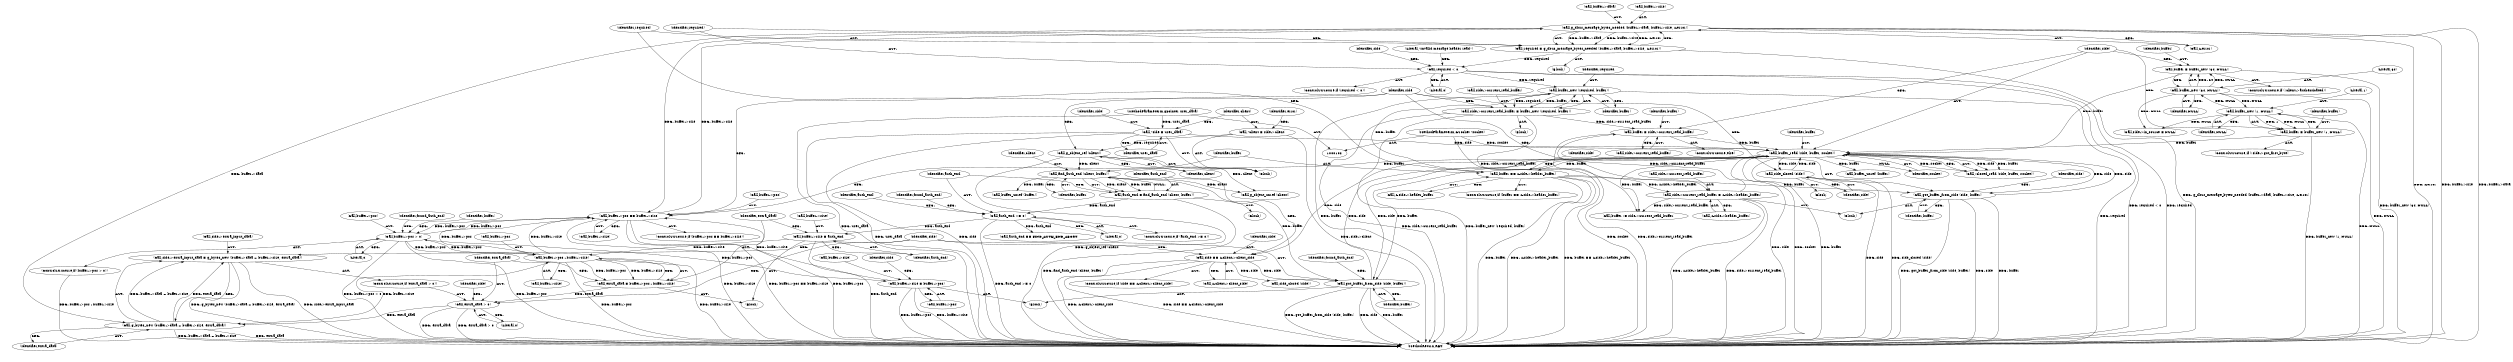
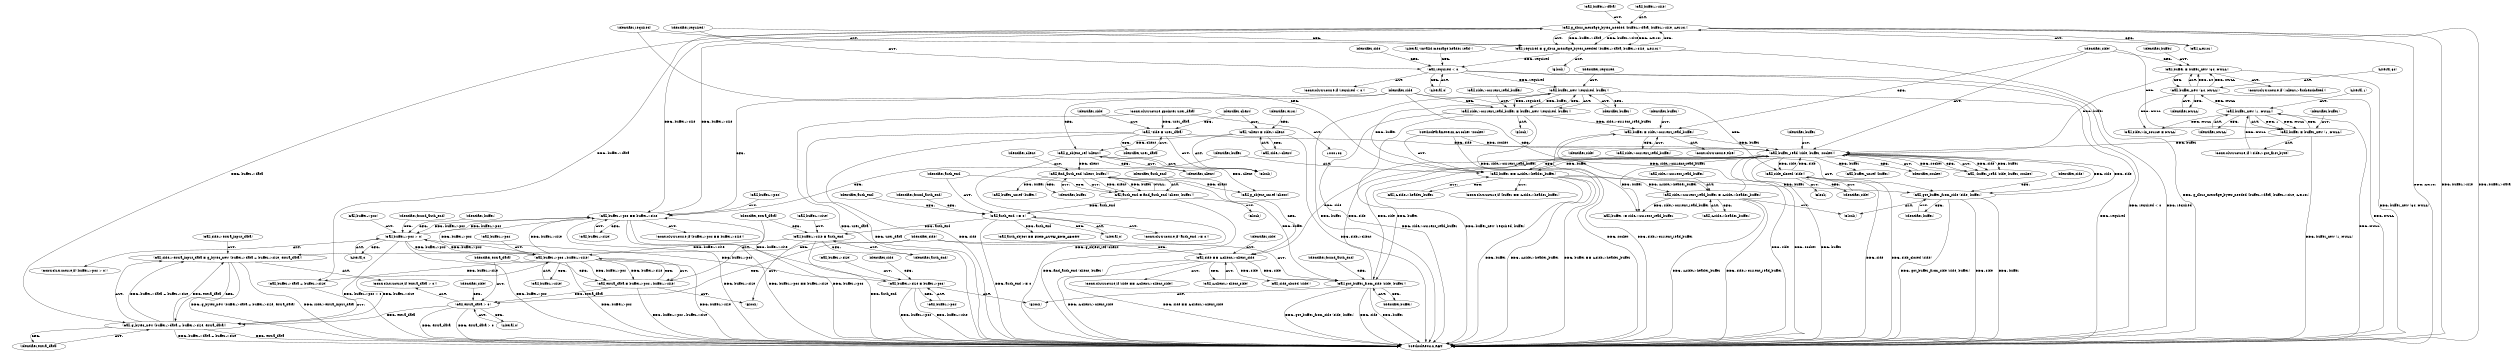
edge "(Call,buffer_new (64, NULL))" -> "(Call,buffer_new (1, NULL))": now "(ControlStructure,if (!side->got_first_byte))" -> "(Call,buffer_new (1, NULL))"
node "(MethodParameterIn,gpointer user_data)": label "(MethodParameterIn,gpointer user_data)" -> "(ControlStructure,gpointer user_data)"
edge "(Call,*client = side->client)" -> "(Call,g_object_ref (client))": label "DDG: required" -> "DDG: client"
edge "(MethodParameterIn,GSocket *socket)" -> "1000102": now "(MethodParameterIn,GSocket *socket)" -> "(Call,buffer == &side->header_buffer)"
node "(Call,side->client)": added
edge "(Call,buffer_read (side, buffer, socket))" -> "(Call,find_auth_end (client, buffer))": removed, label "DDG: buffer"
edge "(Call,buffer_read (side, buffer, socket))" -> "(Identifier,socket)": label "NULL: " -> "CFG: "
node "(Call,!closed_read (side, buffer, socket))": label "(Call,!closed_read (side, buffer, socket))" -> "(Call,!buffer_read (side, buffer, socket))"
node "(Call,auth_end == FIND_AUTH_END_ABORT)": label "(Call,auth_end == FIND_AUTH_END_ABORT)" -> "(Call,auth_object == FIND_AUTH_END_ABORT)"
node "(Call,buffer->data + buffer->size)": added
edge "(ControlStructure,if (extra_data > 0))" -> "(Call,extra_data > 0)": reversed
edge "(ControlStructure,if (buffer->pos > 0))" -> "(MethodReturn,RET)": now "(Call,extra_data = buffer->pos - buffer->size)" -> "(MethodReturn,RET)"
